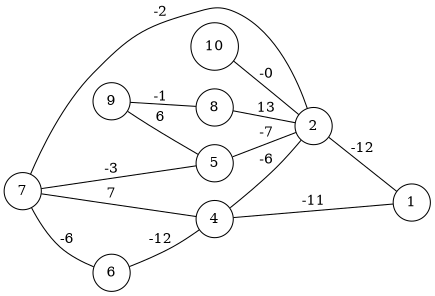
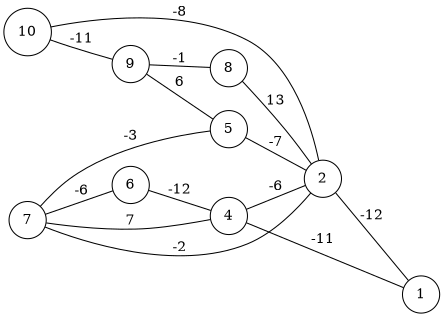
edge "10" -- "9": added, label "-11"
edge "10" -- "2": label "-0" -> "-8"
